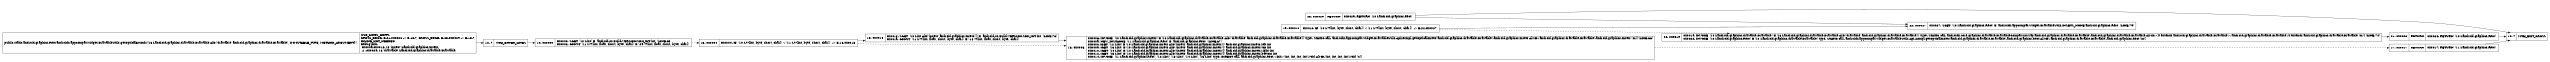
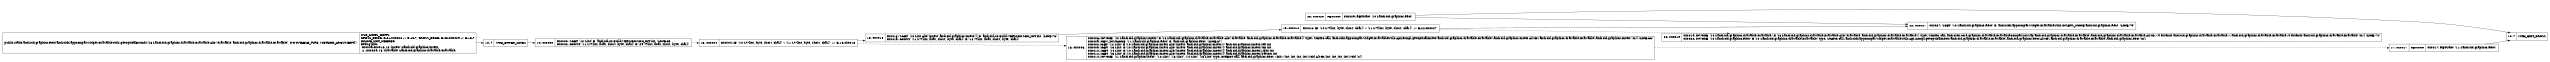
node "21: 0x0026": removed
edge "18: 0x0018" -> "16: 0x0006": now "18: 0x0018" -> "19: 0x001c"
